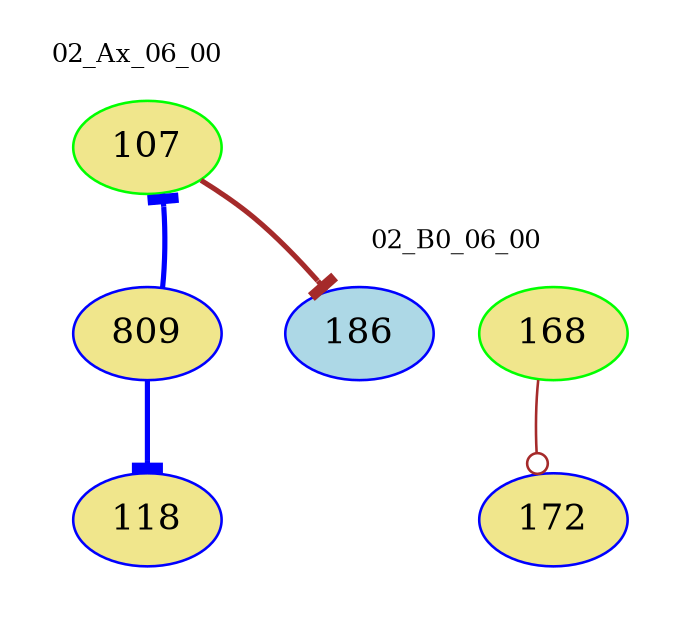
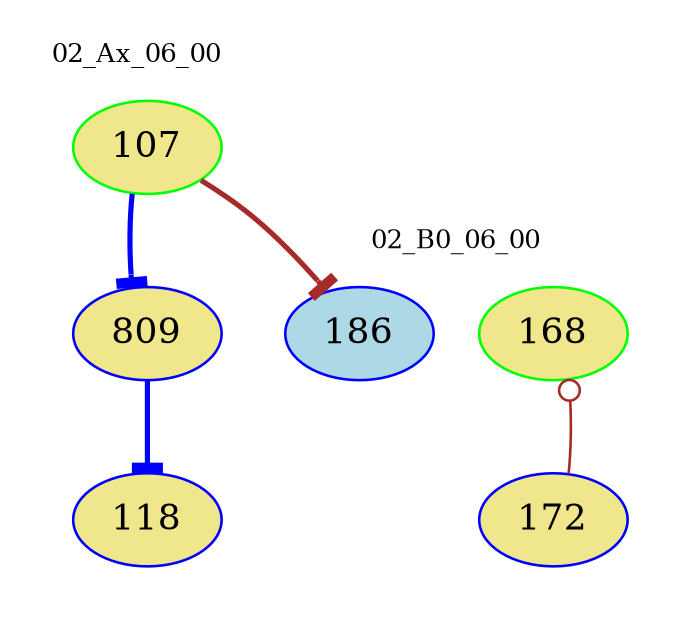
edge "809" -> "107": reversed
edge "168" -> "172": reversed
